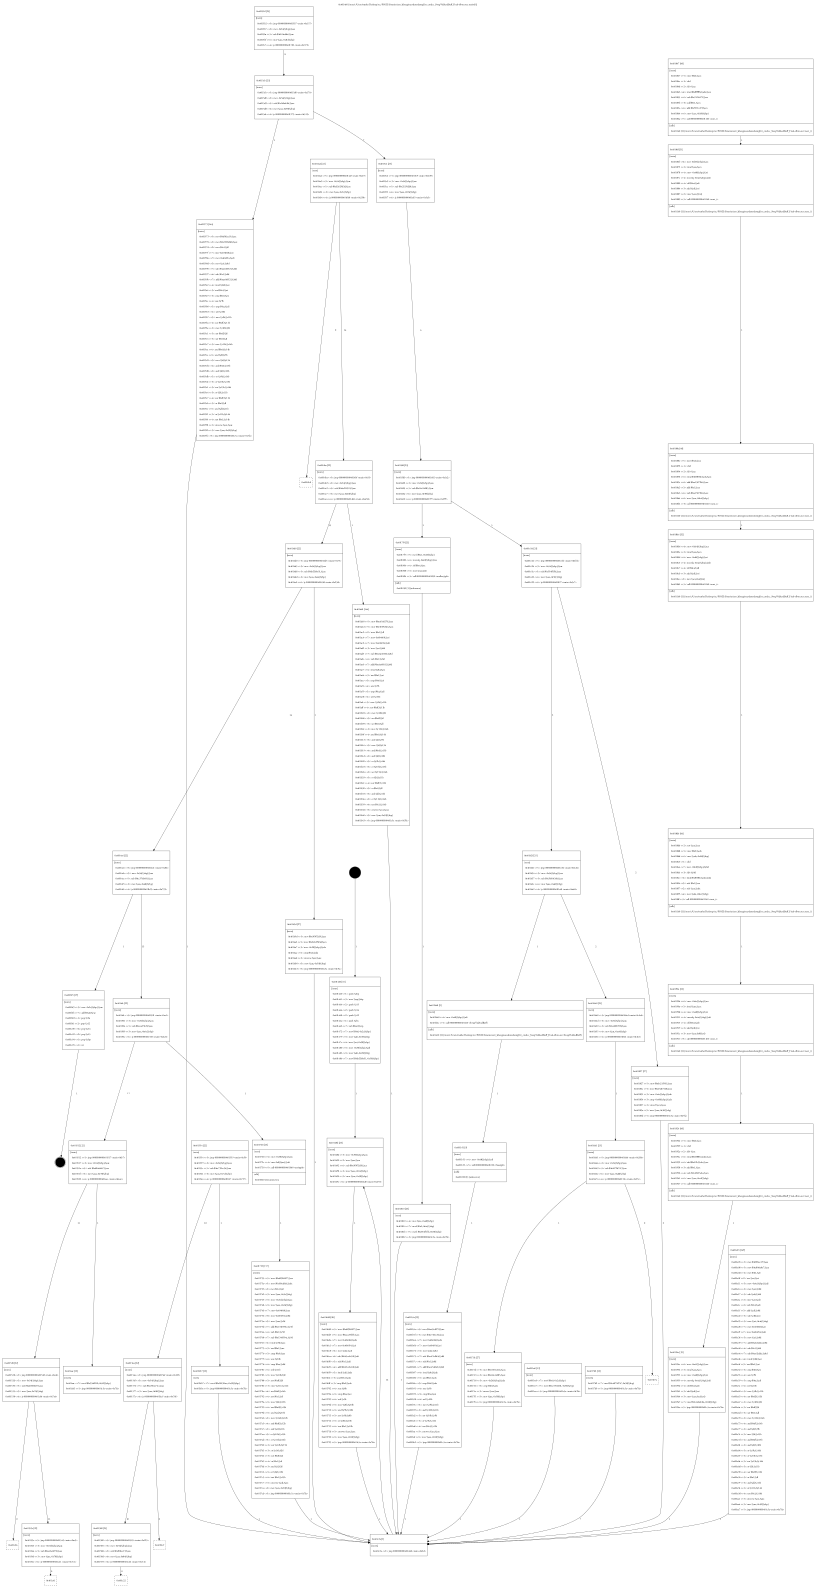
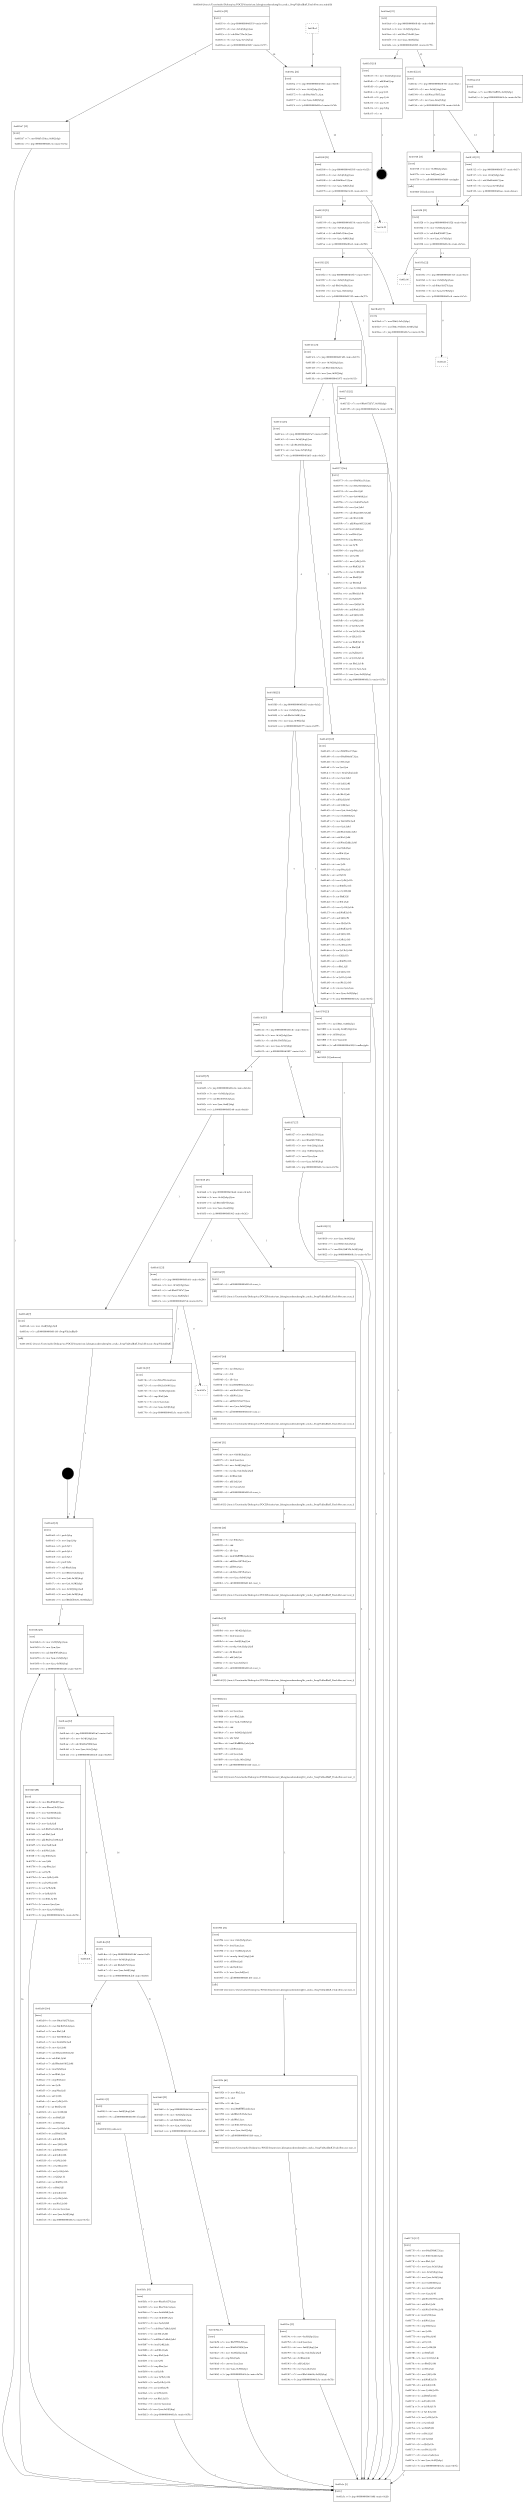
node "0x401599 [25]": added
edge "0x4015b2 [25]" -> "0x4017d2 [12]": added, label "1"
edge "0x4015e4 [25]" -> "0x401a03 [169]": added, label "1"
edge "0x4014d0 [22]" -> "0x4014e6 [22]": removed, label "14"
edge "0x401b48 [9]" -> "0x401b51 [9]": now "0x401b48 [9]" -> "0x401460 [45]"
edge "0x401ab8 [144]" -> "0x401c5a [5]": removed, label "1"
edge "0x401728 [13]" -> "0x401735 [157]": now "0x401728 [13]" -> "0x401528 [22]"
edge "0x401512 [22]" -> "0x401aac [12]": reversed
node "0x401842 [5]": added
edge "0x40156a [22]" -> "0x401bcf": reversed
edge "0x4017de [27]" -> "0x401c5a [5]": removed, label "1"
edge "0x40148d [23]" -> "0x4014a4 [22]": added, label "16"
